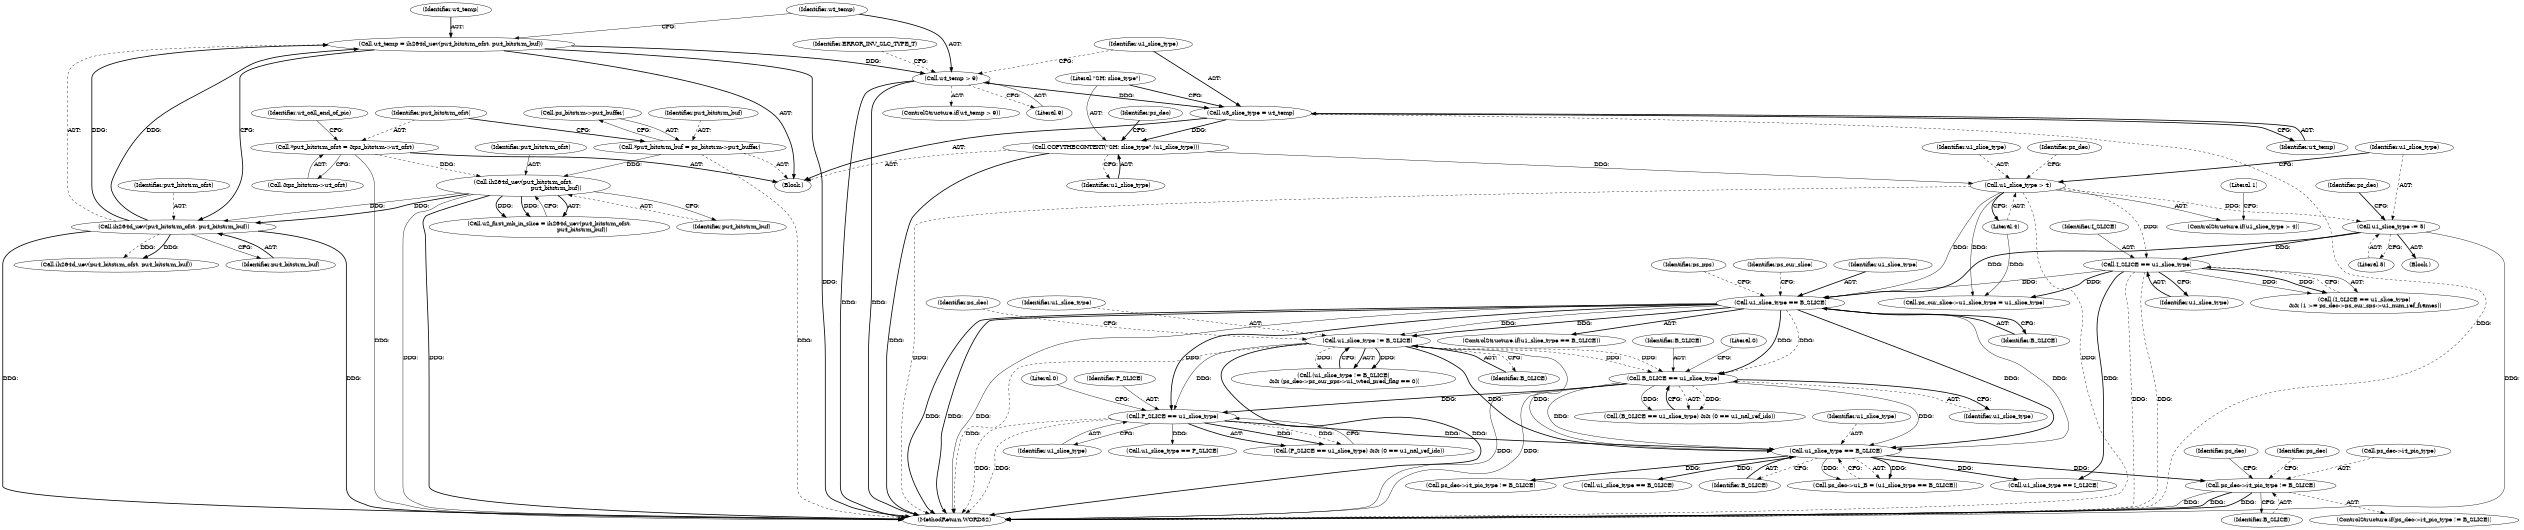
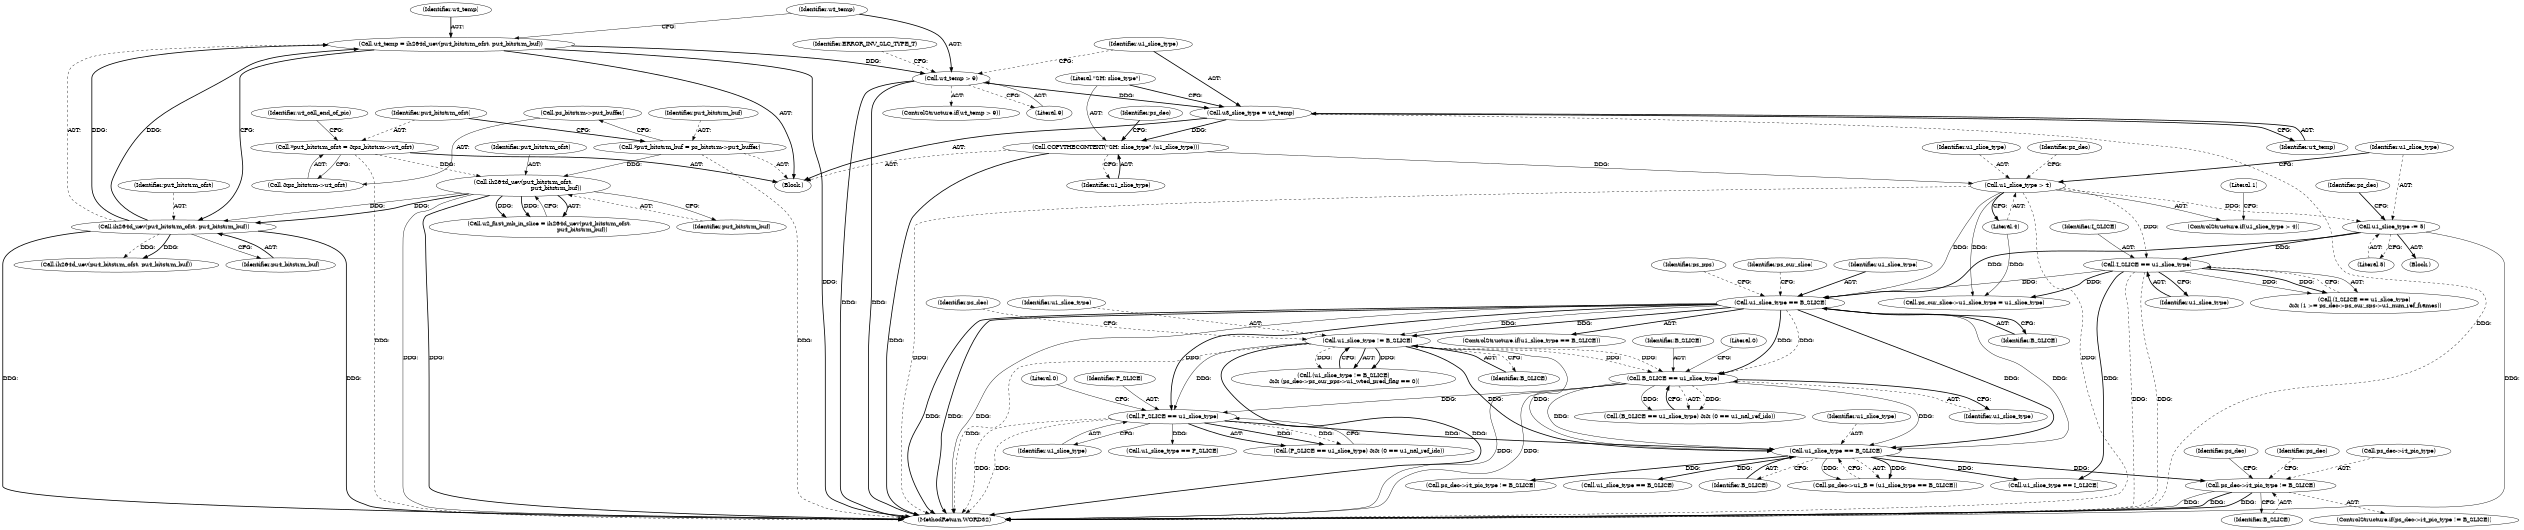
edge "(Call,ps_bitstrm->pu4_buffer)" -> "(Call,*pu4_bitstrm_buf = ps_bitstrm->pu4_buffer)": now "(Call,ps_bitstrm->pu4_buffer)" -> "(Call,&ps_bitstrm->u4_ofst)"
edge "(Call,B_SLICE == u1_slice_type)" -> "(Call,P_SLICE == u1_slice_type)": style bold -> solid
edge "(Call,*pu4_bitstrm_ofst = &ps_bitstrm->u4_ofst)" -> "(MethodReturn,WORD32)": style solid -> dashed
